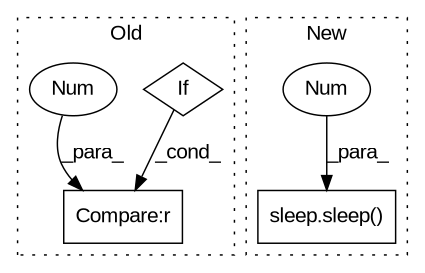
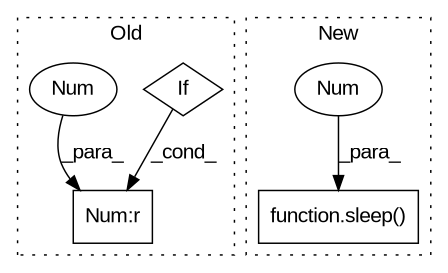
node "Compare:r": label "Compare:r" -> "Num:r"
node "sleep.sleep()": label "sleep.sleep()" -> "function.sleep()"
